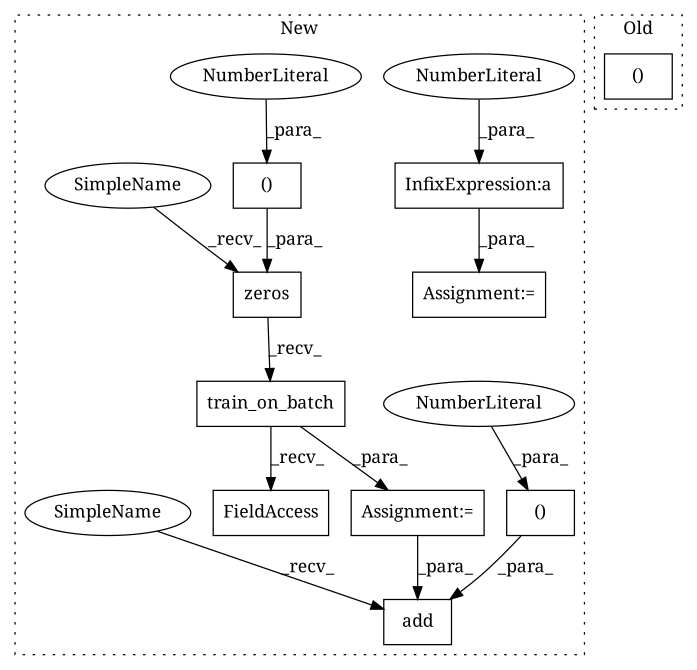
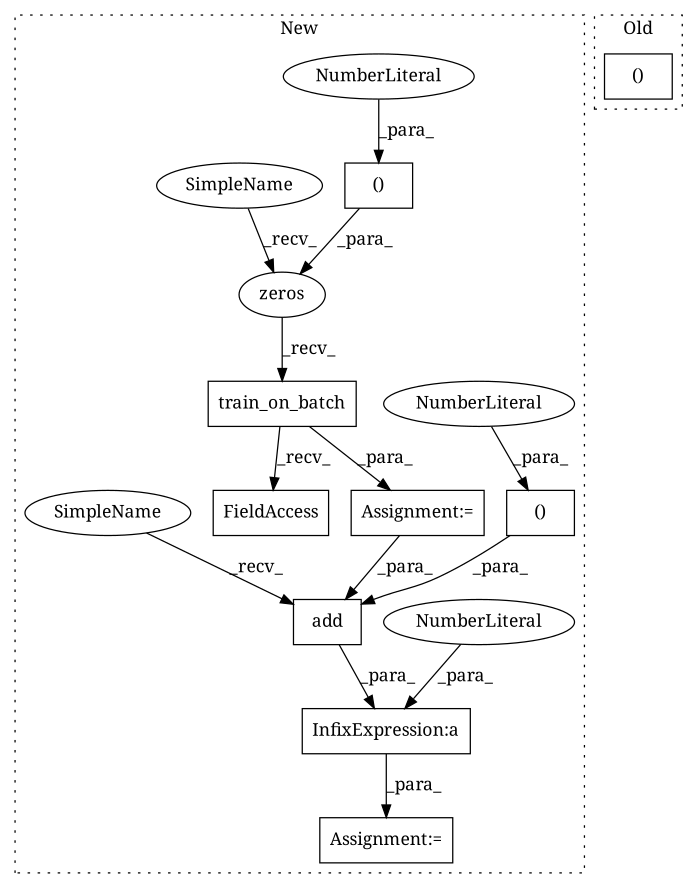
node "zeros": shape box -> ellipse
edge "add" -> "InfixExpression:a": added, label "_para_"
